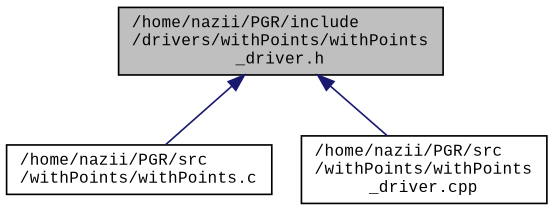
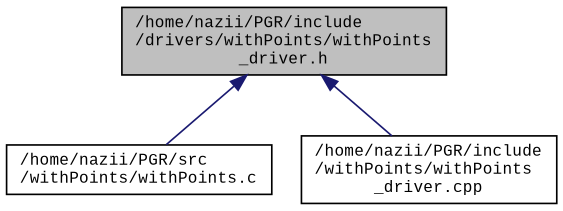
node "/home/nazii/PGR/src /withPoints/withPoints _driver.cpp": label "/home/nazii/PGR/src /withPoints/withPoints _driver.cpp" -> "/home/nazii/PGR/include /withPoints/withPoints _driver.cpp"
